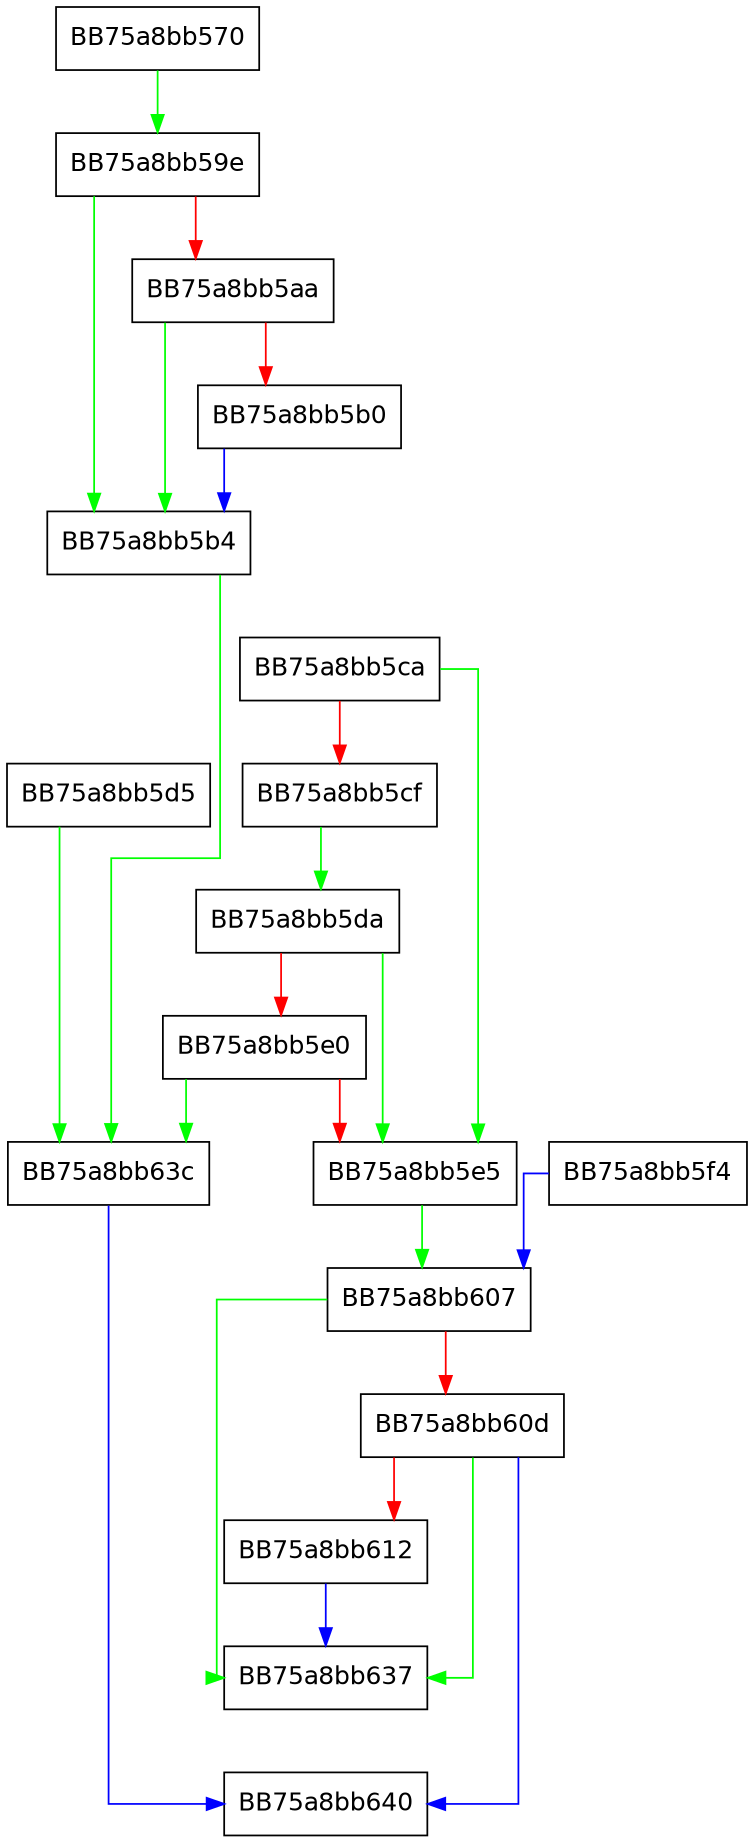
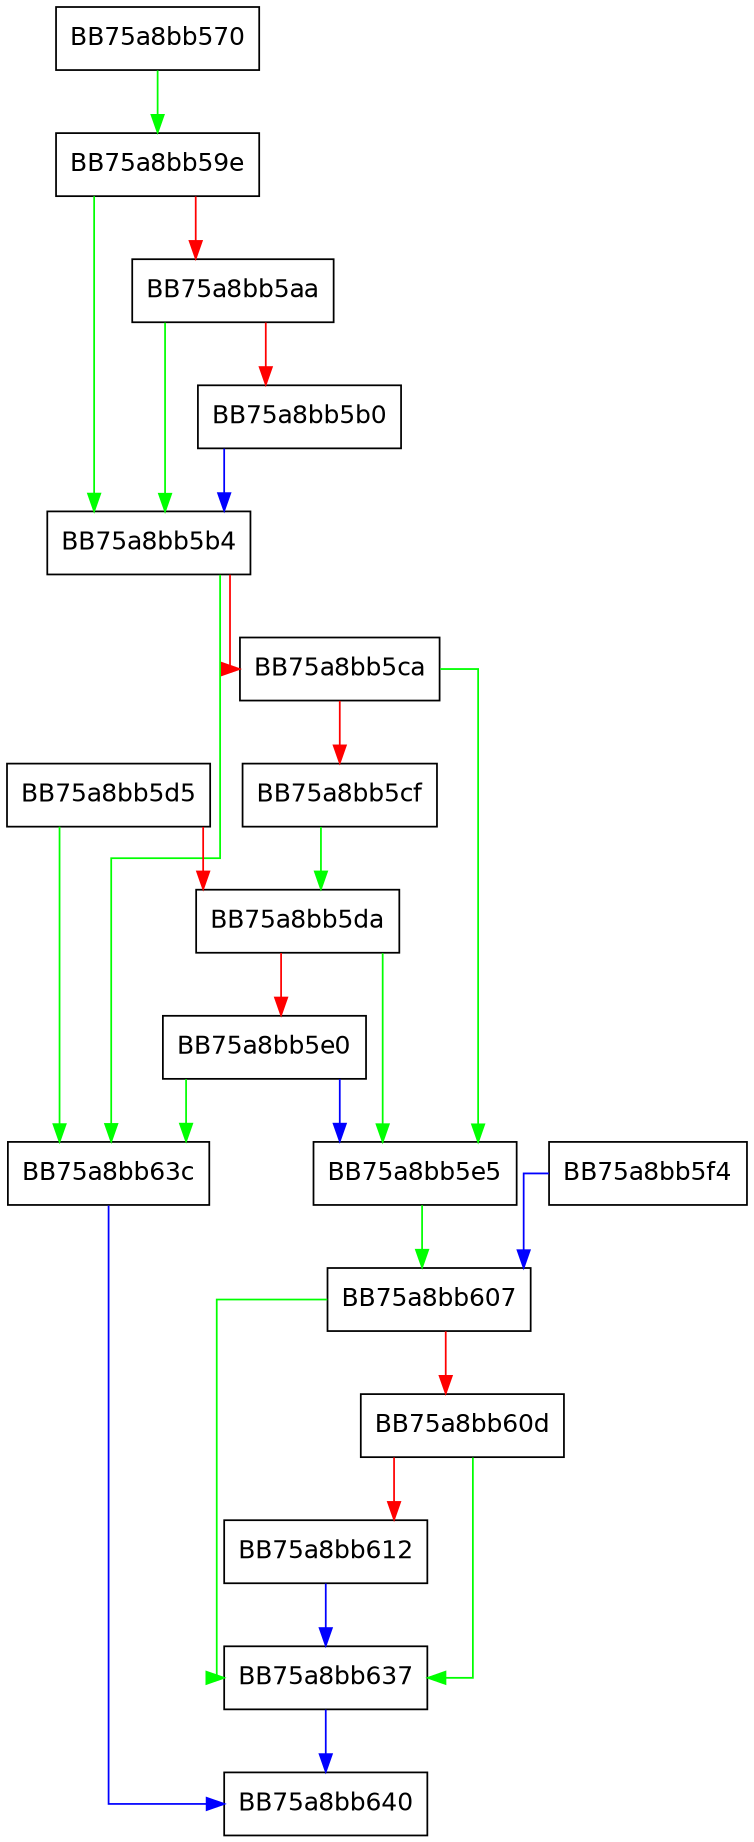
edge "BB75a8bb5b4" -> "BB75a8bb5ca": added
edge "BB75a8bb5d5" -> "BB75a8bb5da": added
edge "BB75a8bb5e0" -> "BB75a8bb5e5": color red -> blue
edge "BB75a8bb60d" -> "BB75a8bb640": now "BB75a8bb637" -> "BB75a8bb640"
